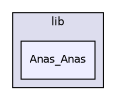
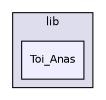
node "Anas_Anas": label "Anas_Anas" -> "Toi_Anas"
